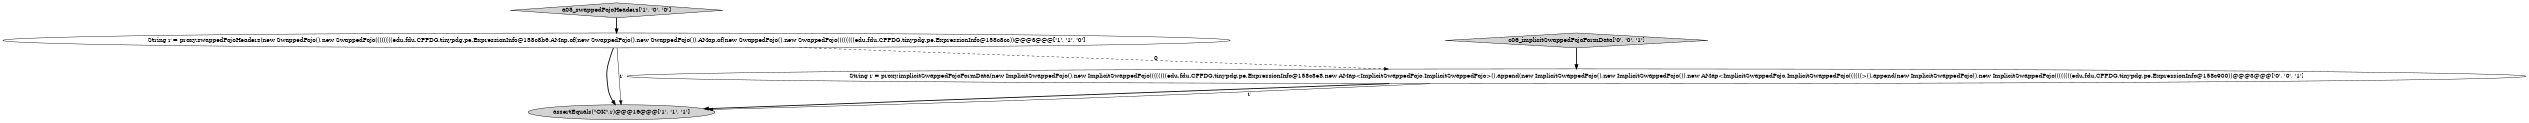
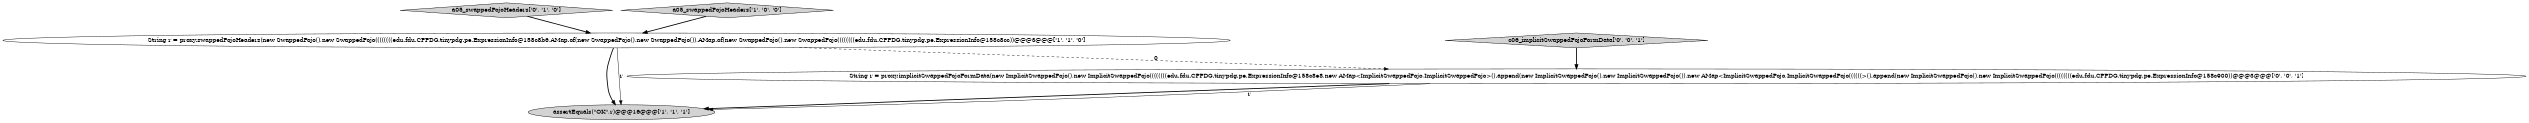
node "a05_swappedPojoHeaders['0', '1', '0']": added
